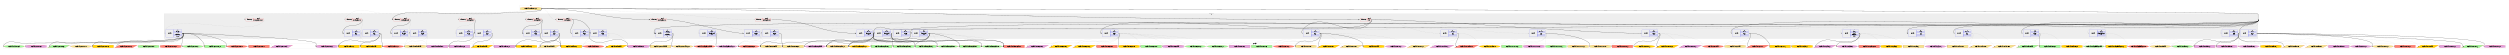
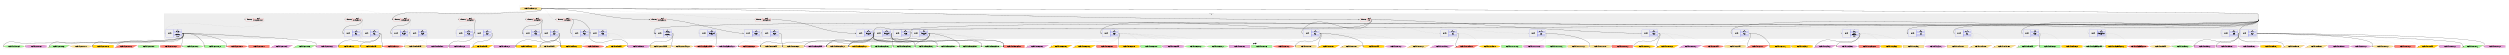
node "portage://dev-lang/python-3.6.8": added
